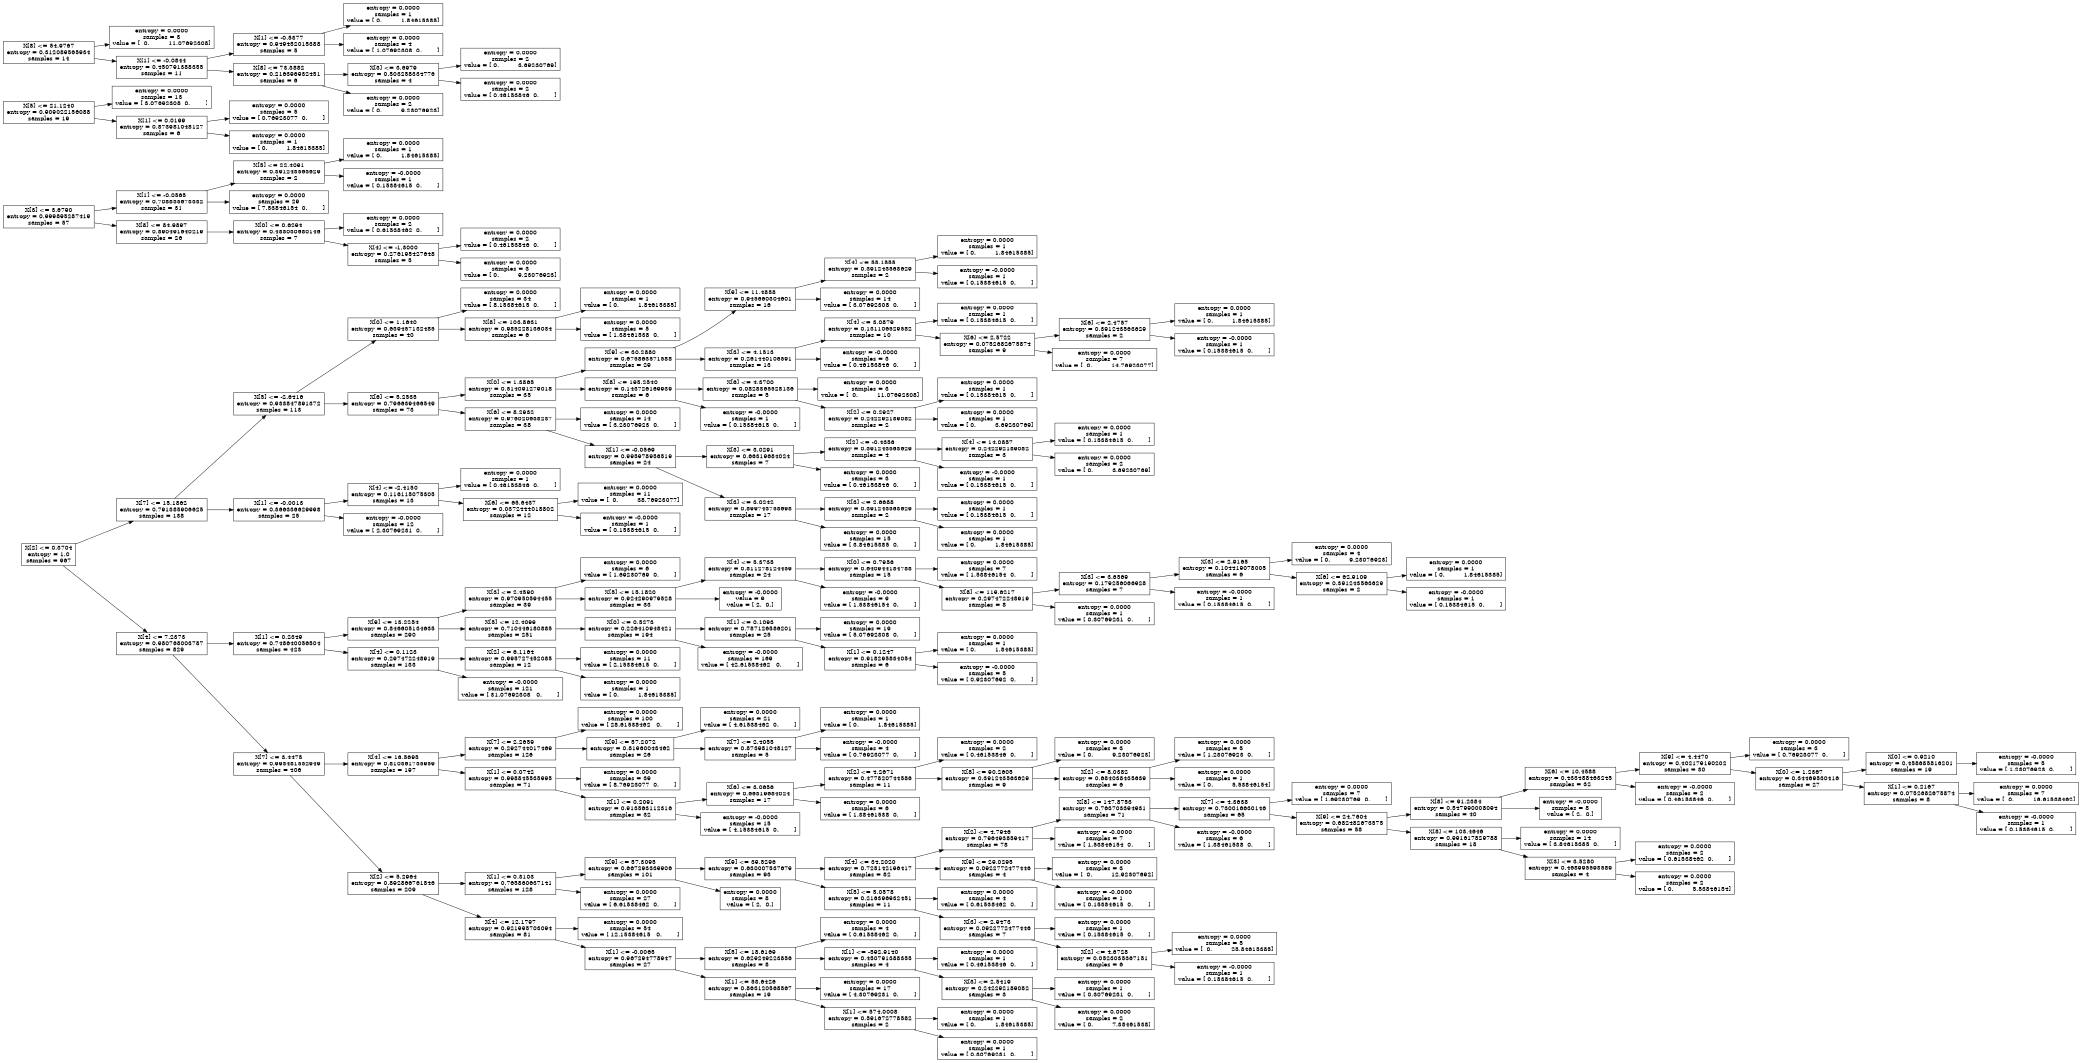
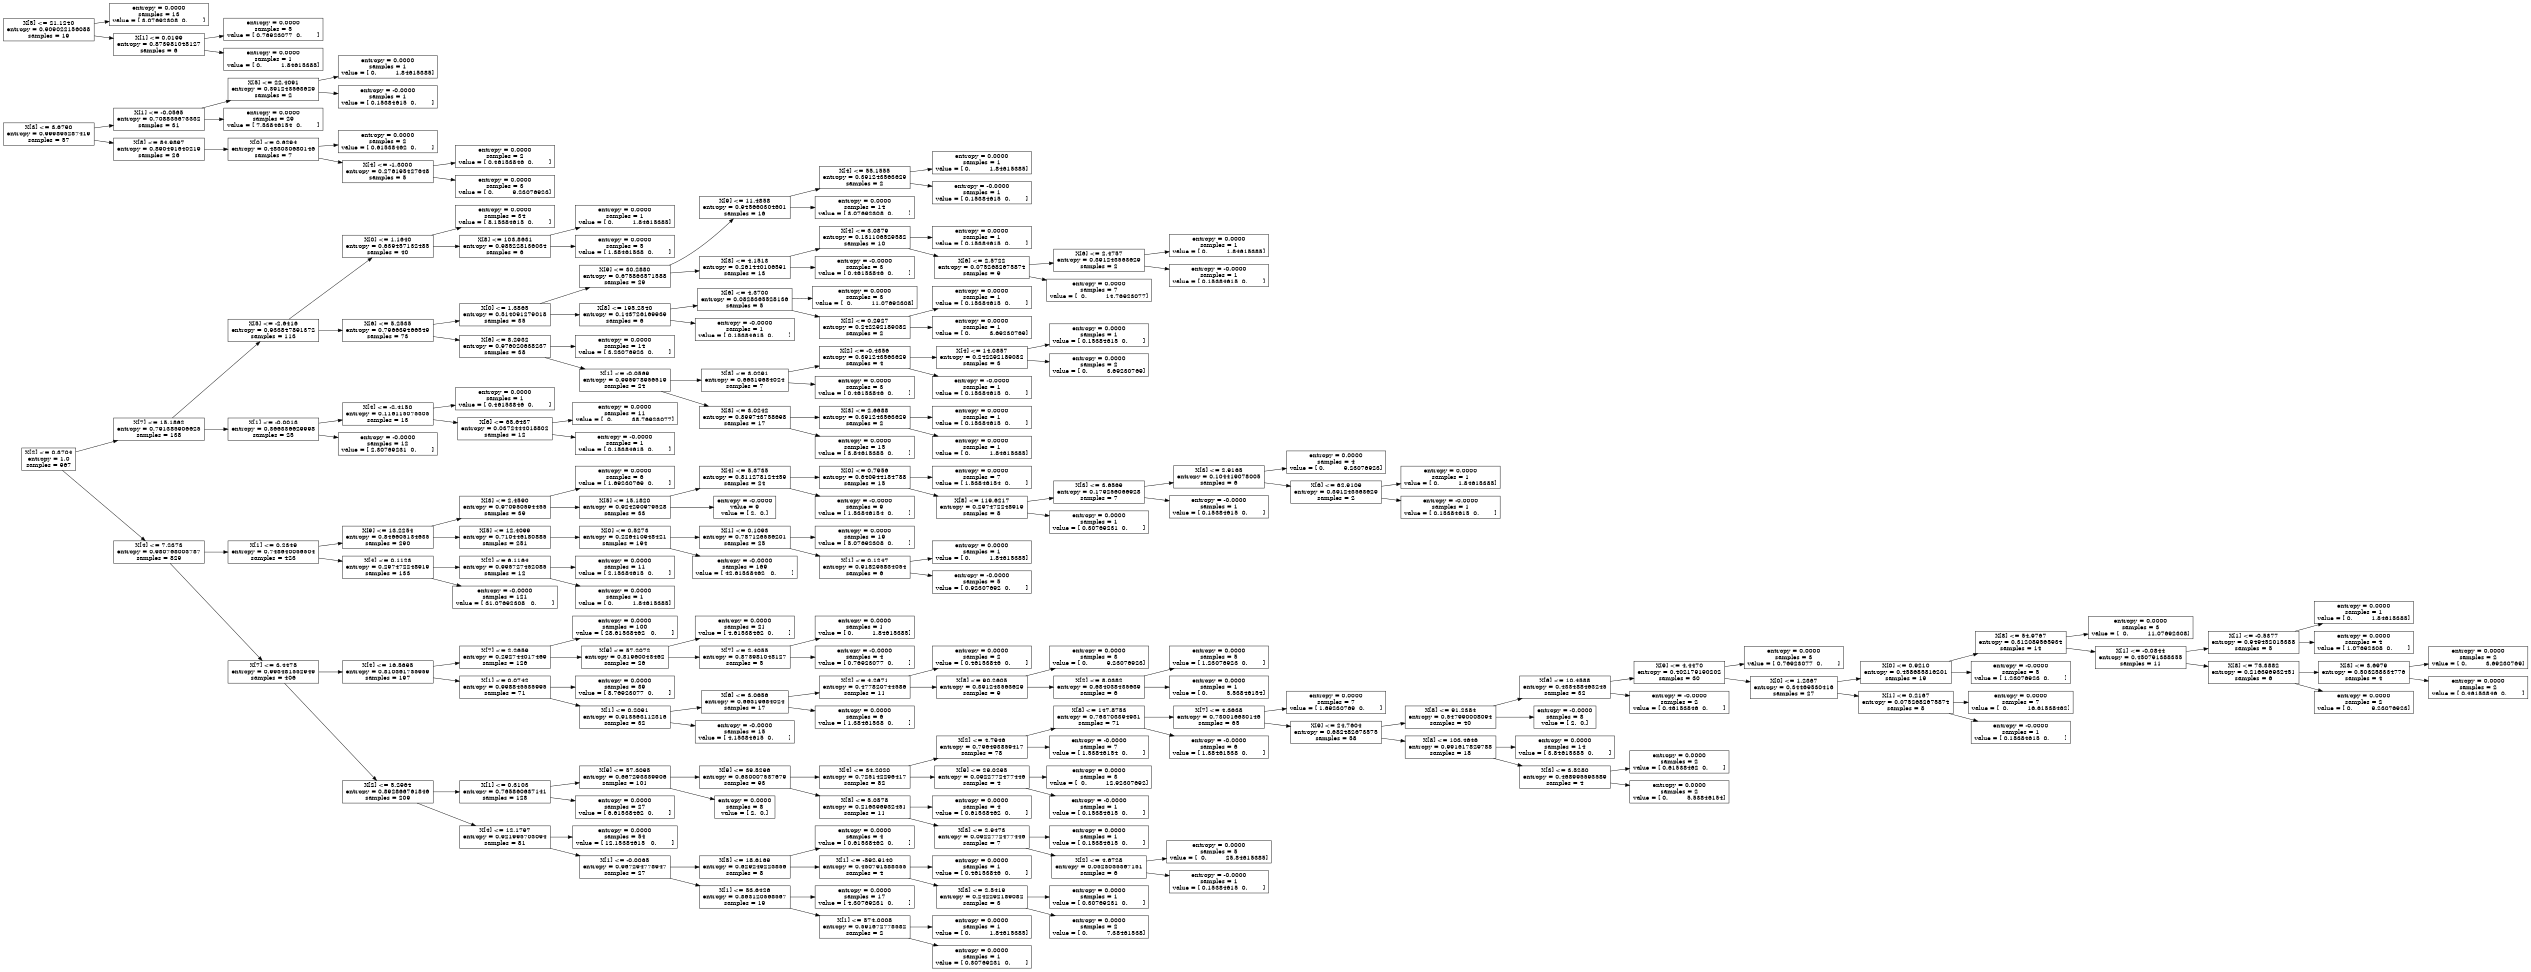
edge "X[0] <= 0.9210 entropy = 0.458685816201 samples = 19" -> "X[8] <= 54.9767 entropy = 0.312089565934 samples = 14": added
node "X[4] <= 34.2020 entropy = 0.725142196417 samples = 82": label "X[4] <= 34.2020 entropy = 0.725142196417 samples = 82" -> "X[4] <= 34.2020 entropy = 0.725142296417 samples = 82"
